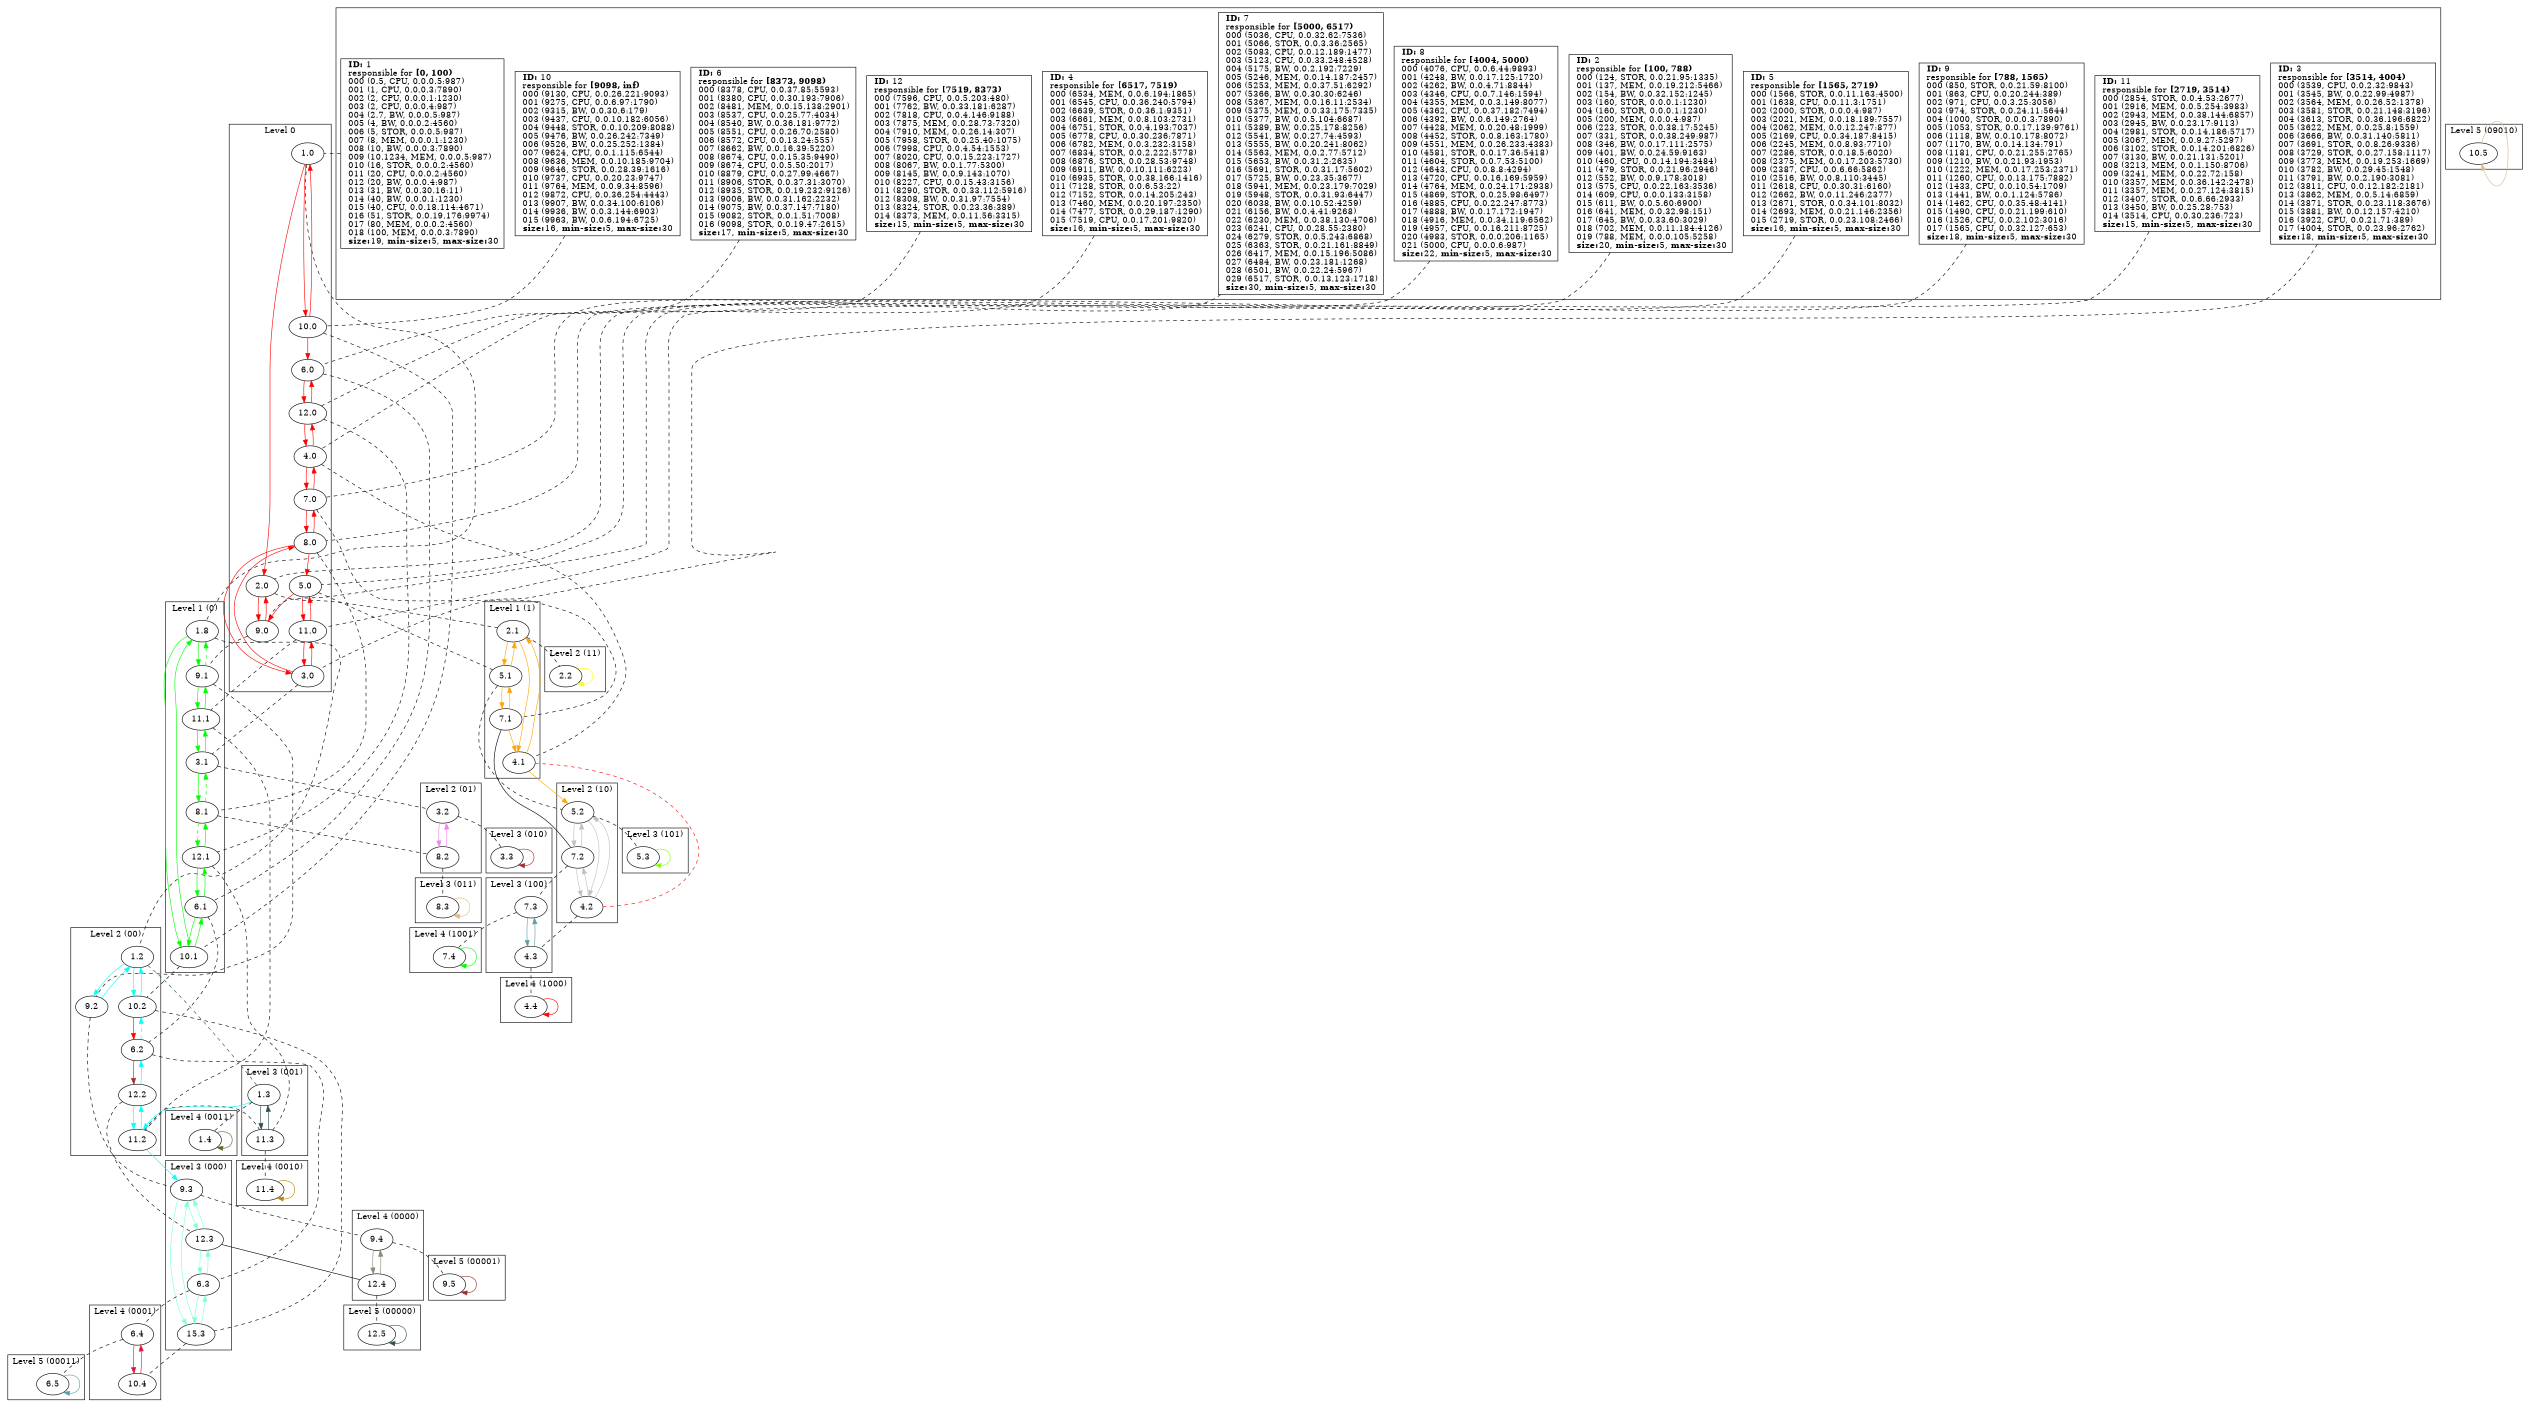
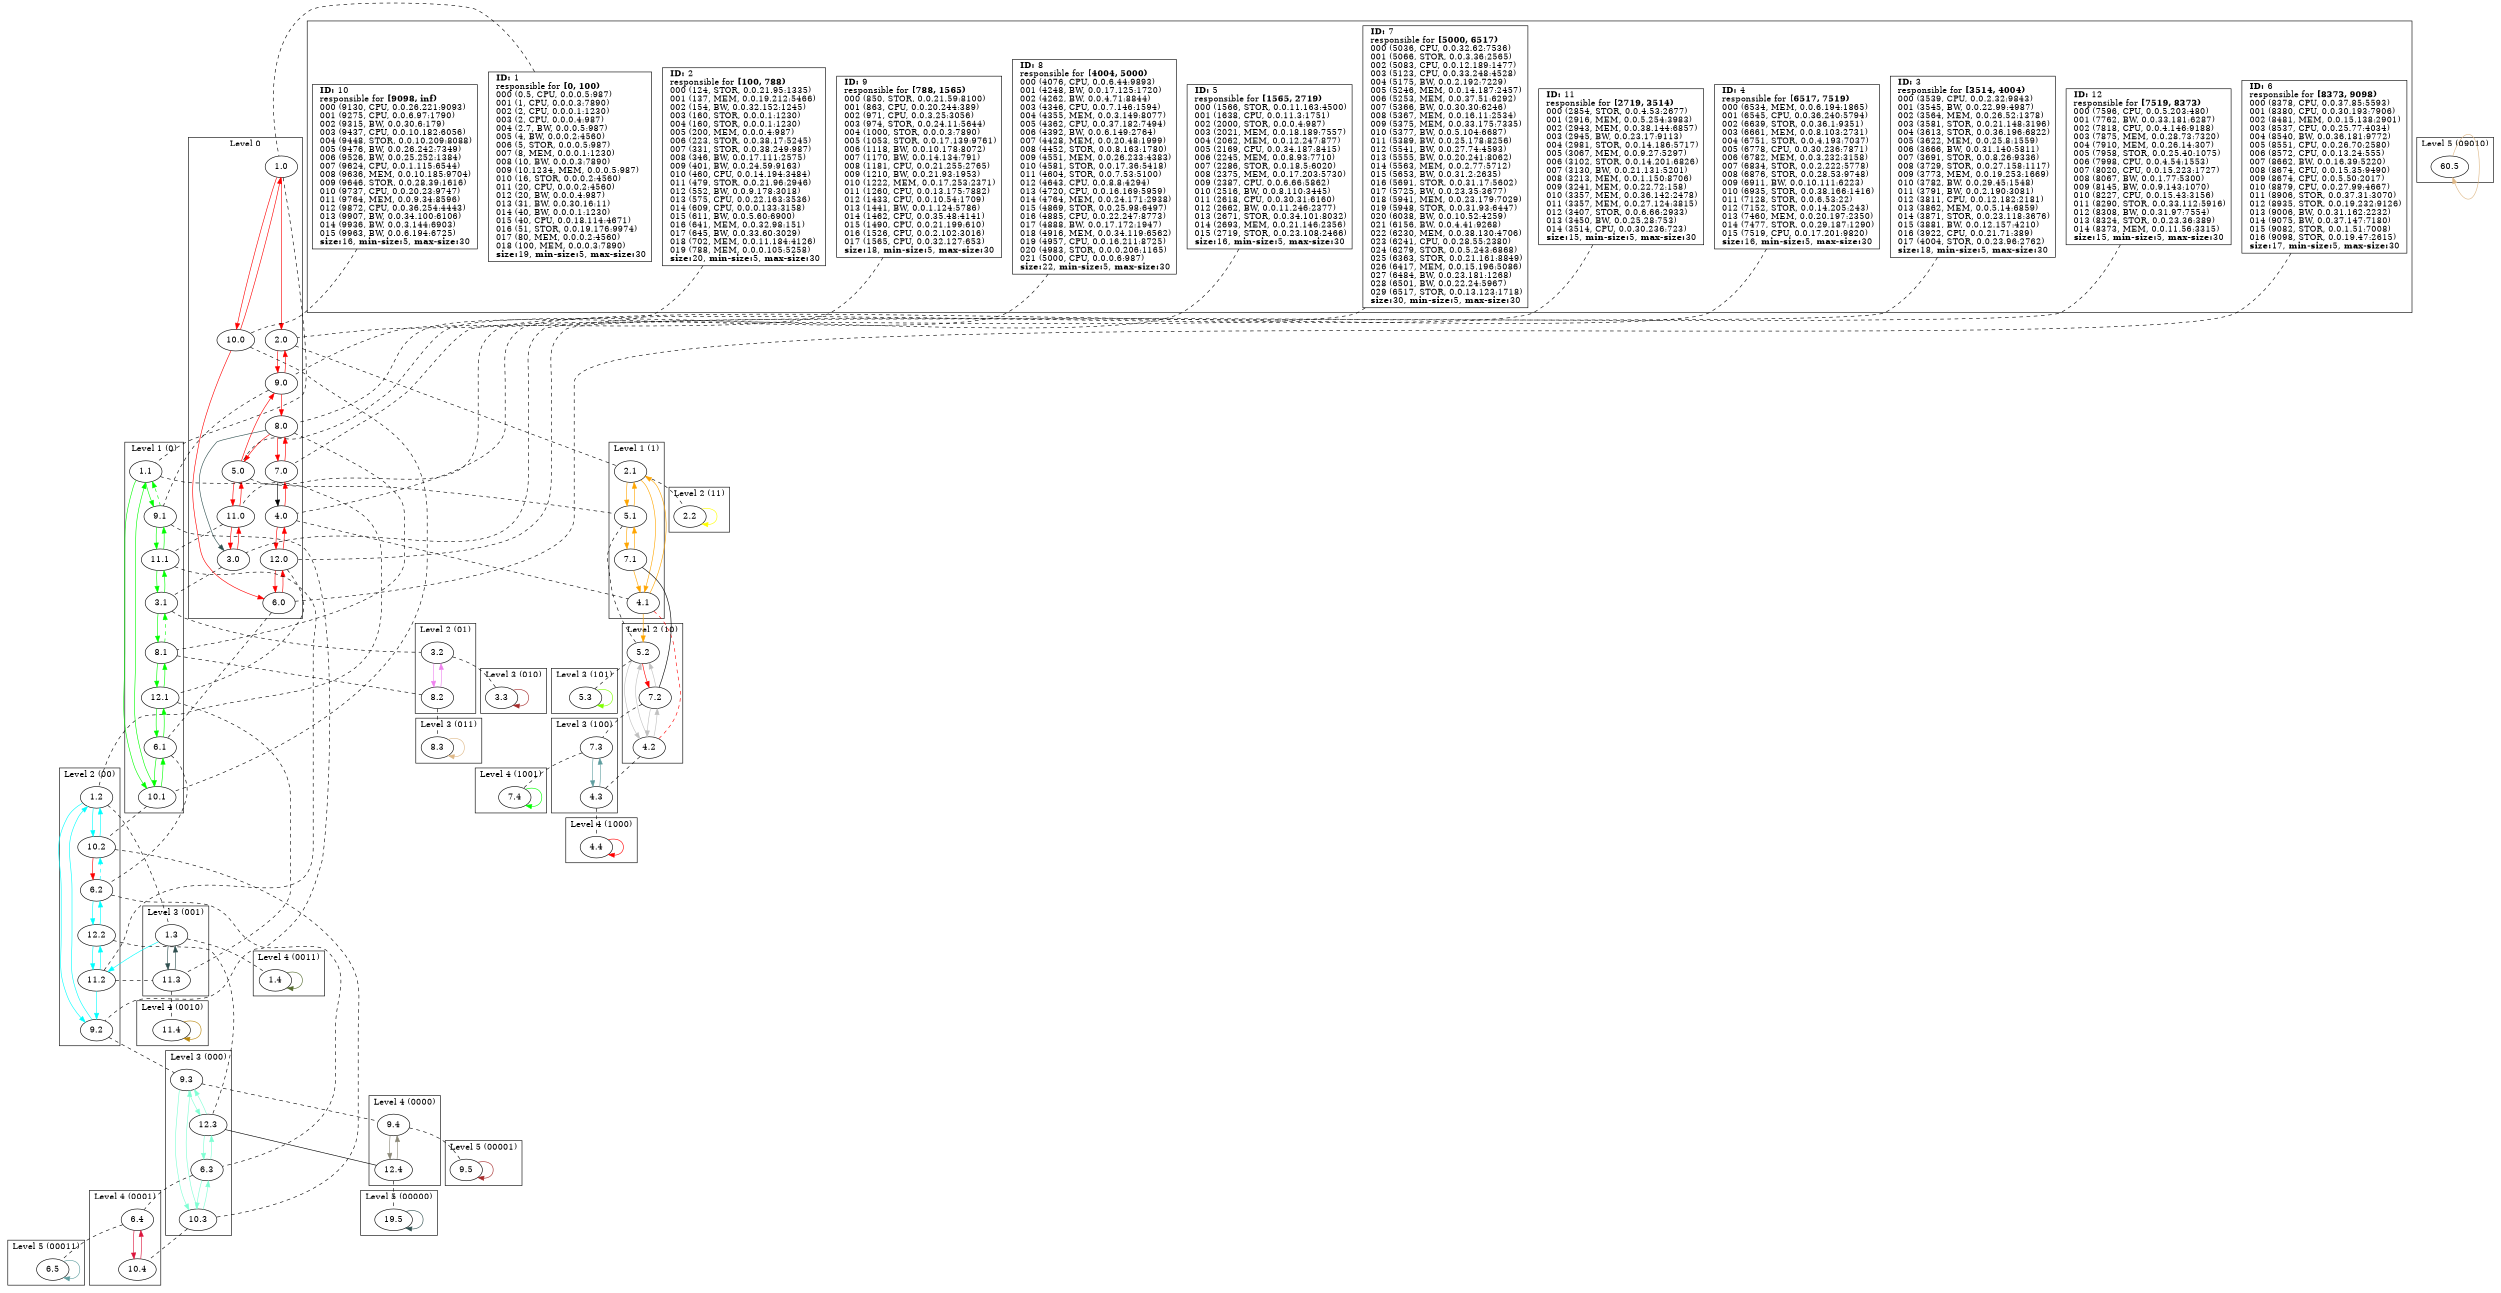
node "10.5": label "10.5" -> "60.5"
edge "7.0" -> "4.0": color red -> black
edge "8.0" -> "3.0": color red -> darkslategray
edge "7.0" -- "7.1": removed
edge "3.0" -> "8.0": now "9.0" -> "8.0"
node "1.8": label "1.8" -> "1.1"
edge "8.1" -> "12.1": style dashed -> solid
edge "5.2" -> "7.2": color grey -> red
edge "1.2" -- "1.3": color darkslategray -> black
edge "6.2" -> "12.2": color brown -> cyan
edge "11.2" -> "9.3": now "11.2" -> "9.2"
node "15.3": label "15.3" -> "10.3"
node "12.5": label "12.5" -> "19.5"
